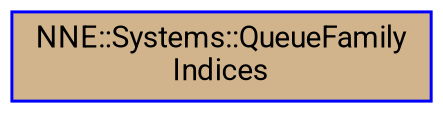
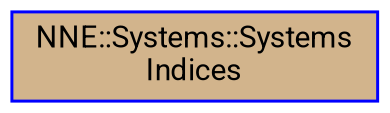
node "NNE::Systems::QueueFamily Indices": label "NNE::Systems::QueueFamily Indices" -> "NNE::Systems::Systems Indices"
